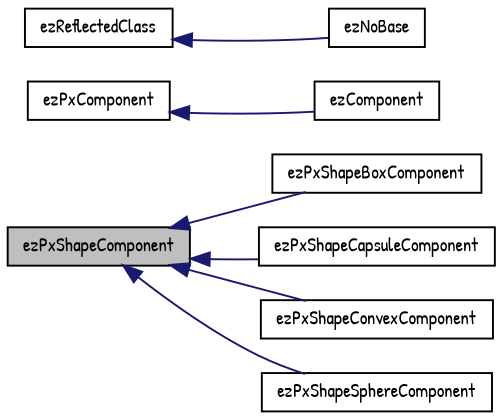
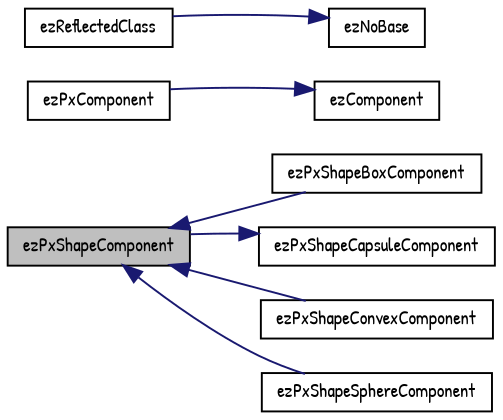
edge "ezNoBase" -> "ezReflectedClass": reversed
edge "ezComponent" -> "ezPxComponent": reversed
edge "ezPxShapeCapsuleComponent" -> "ezPxShapeComponent": reversed
